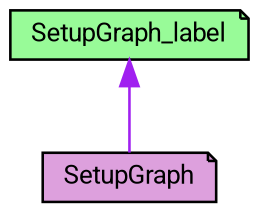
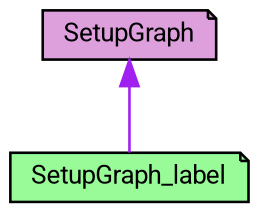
edge "SetupGraph" -> "SetupGraph_label": reversed
